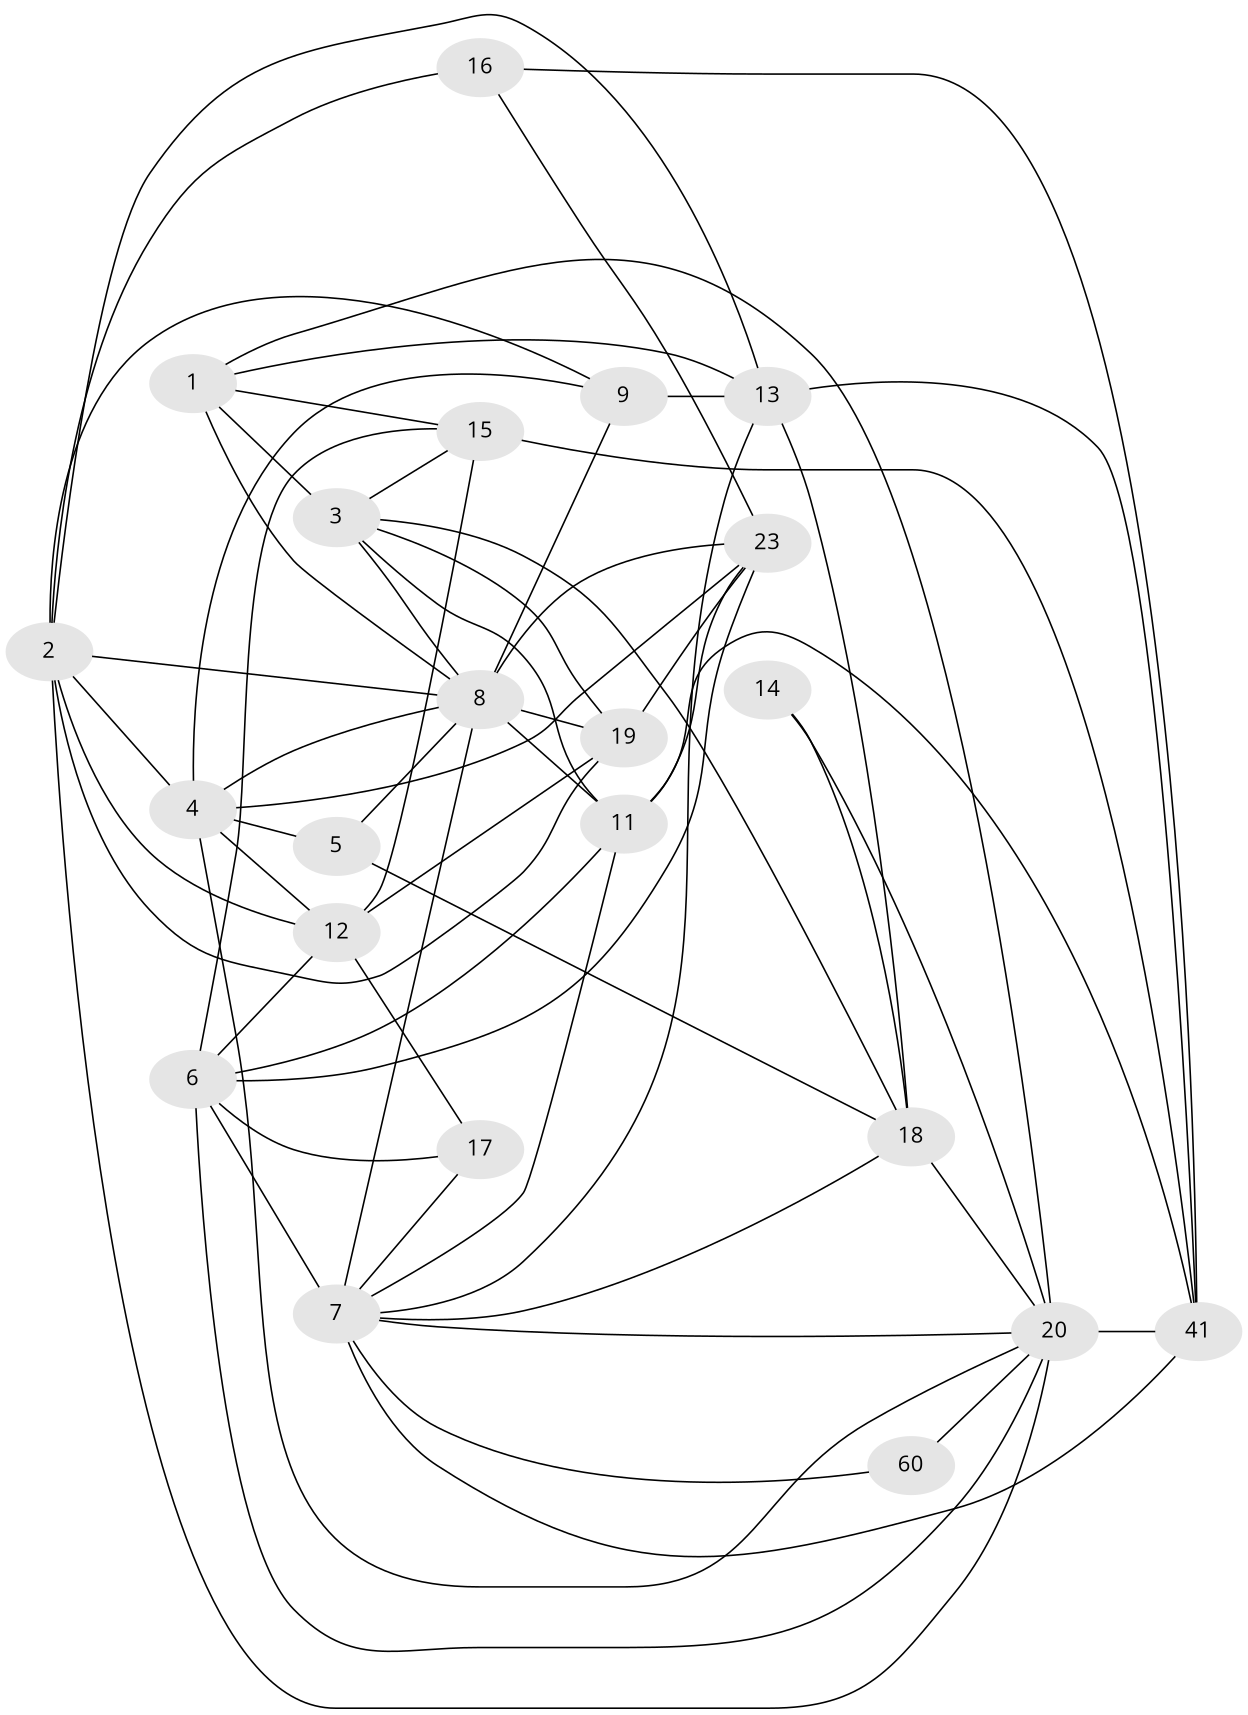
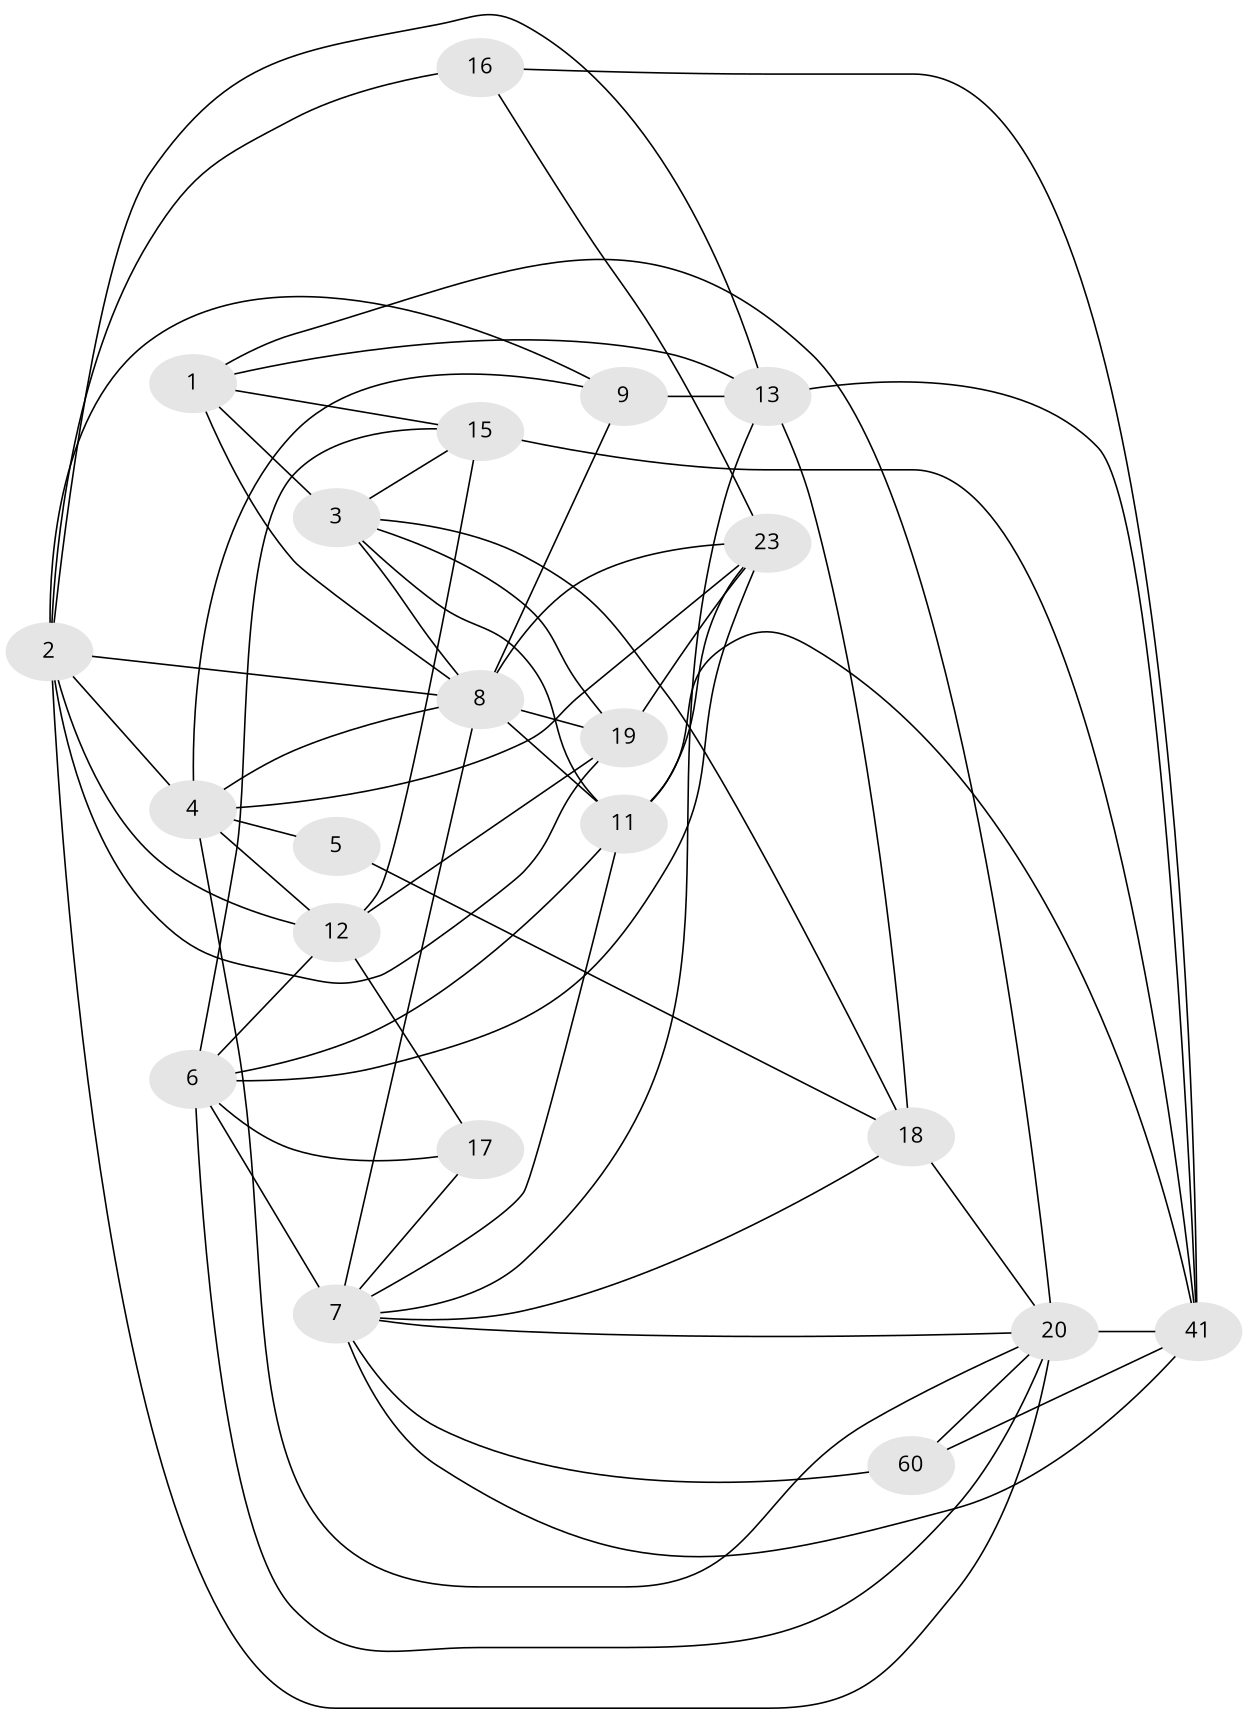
node "14": removed
edge "8" -- "5": removed
edge "41" -- "60": added
